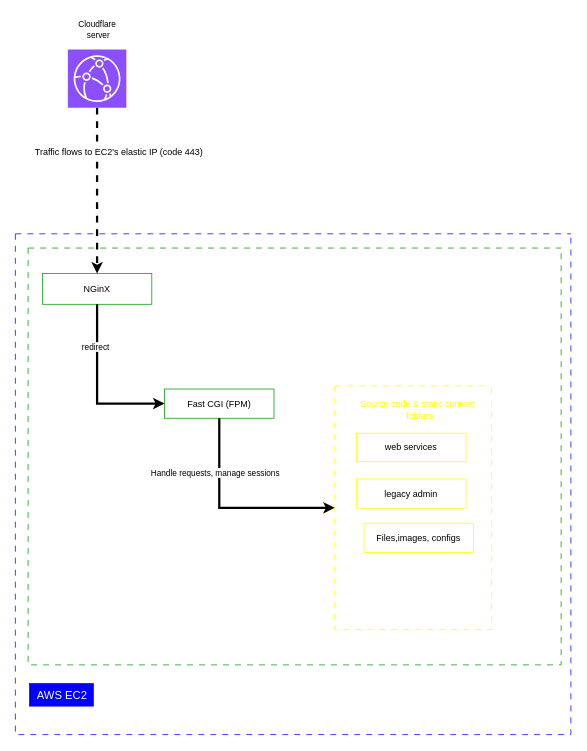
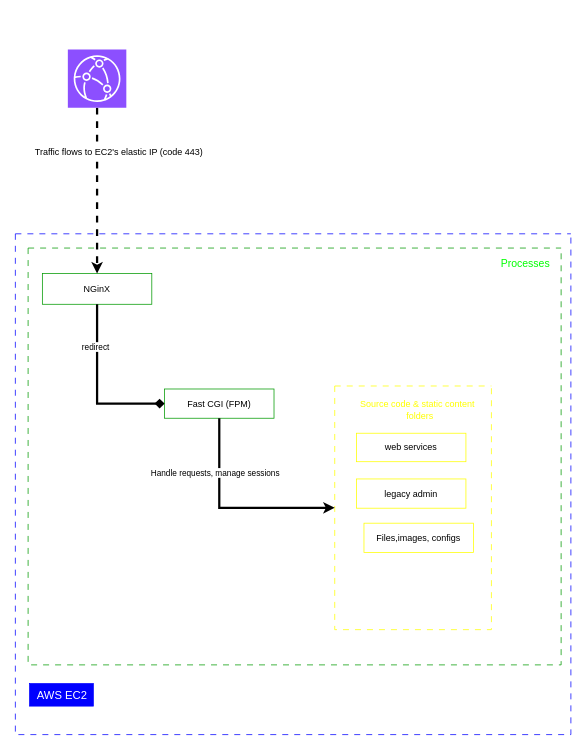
node "Cloudflare server": removed
node "Processes": added
edge "NGinX" -> "Fast CGI (FPM)": arrowhead classic -> diamond
